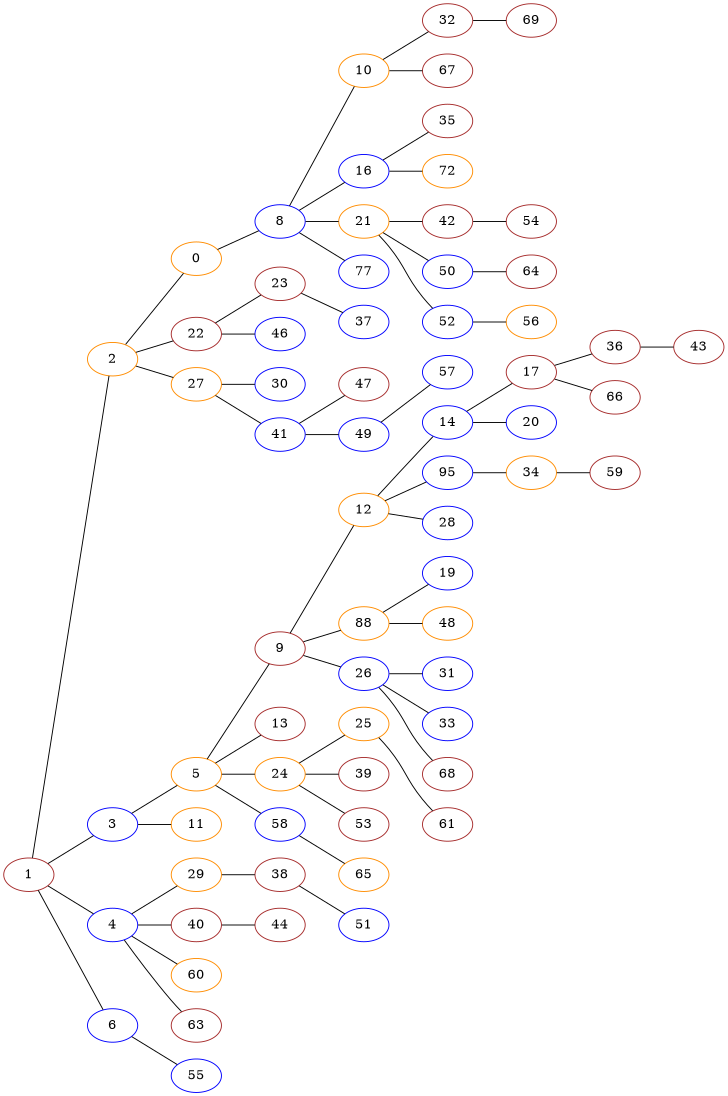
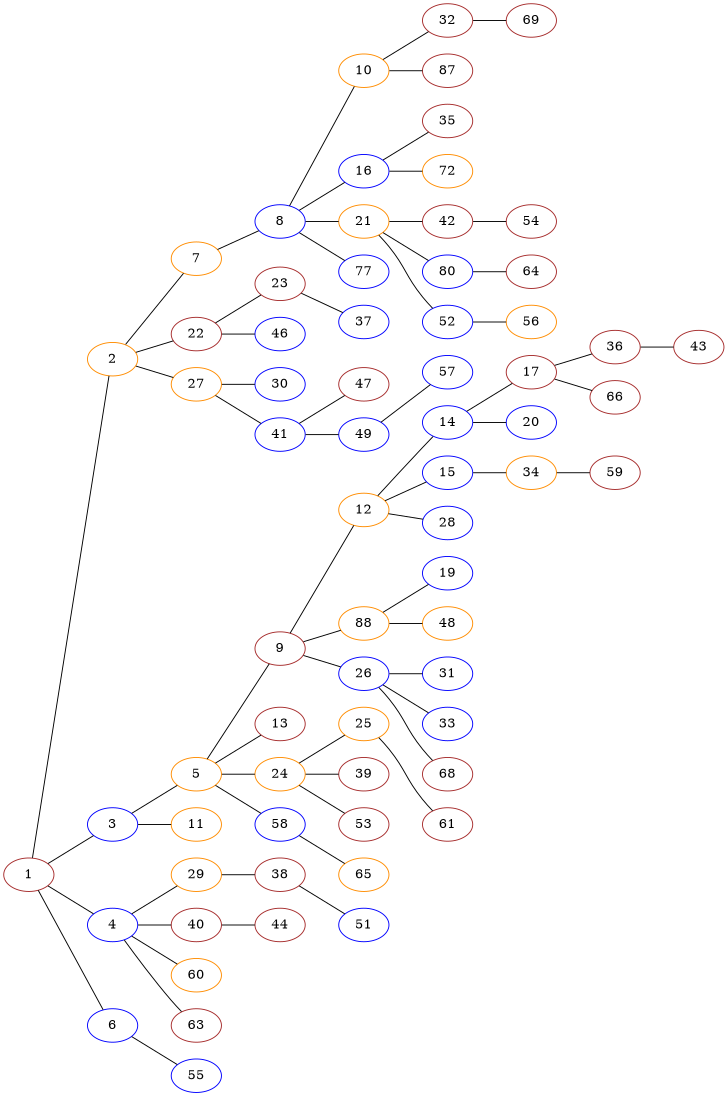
node "67": label "67" -> "87"
node "0": label "0" -> "7"
node "50": label "50" -> "80"
node "95": label "95" -> "15"
